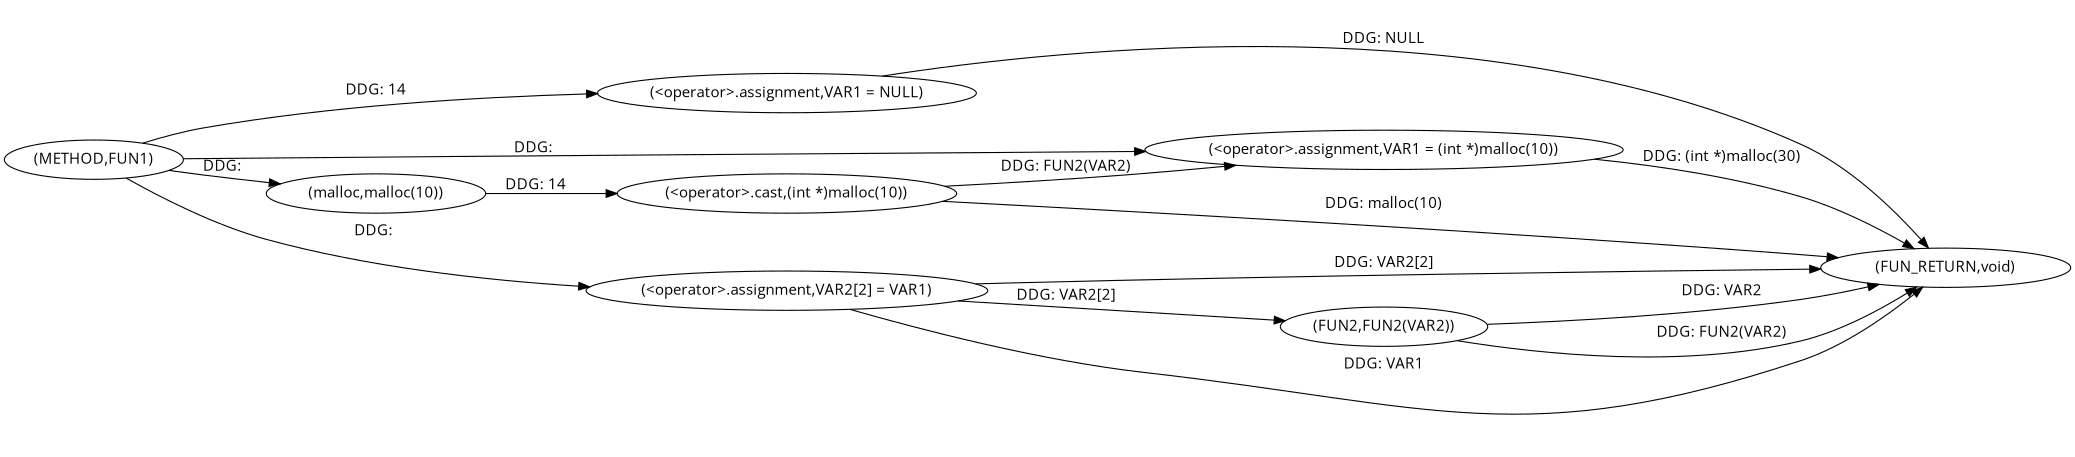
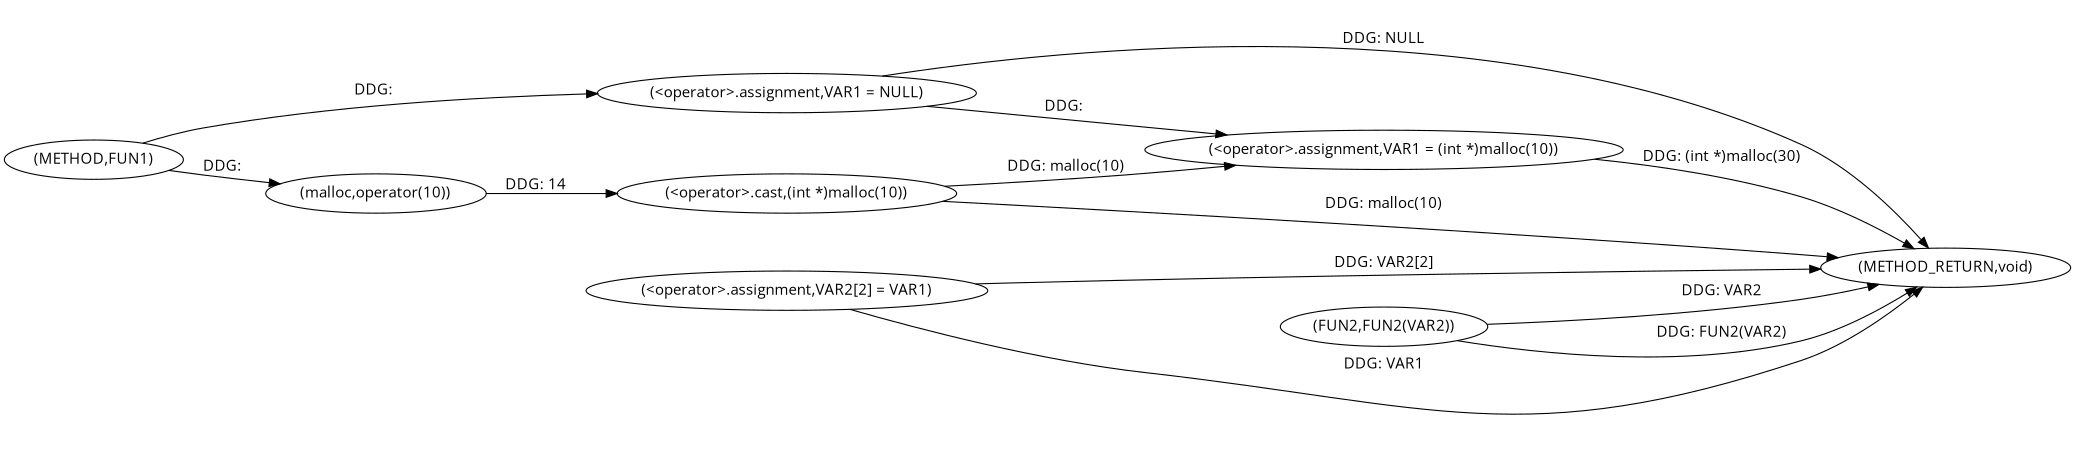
edge "(METHOD,FUN1)" -> "(<operator>.assignment,VAR1 = NULL)": label "DDG: 14" -> "DDG: "
edge "(METHOD,FUN1)" -> "(<operator>.assignment,VAR1 = (int *)malloc(10))": now "(<operator>.assignment,VAR1 = NULL)" -> "(<operator>.assignment,VAR1 = (int *)malloc(10))"
edge "(<operator>.cast,(int *)malloc(10))" -> "(<operator>.assignment,VAR1 = (int *)malloc(10))": label "DDG: FUN2(VAR2)" -> "DDG: malloc(10)"
node "(malloc,malloc(10))": label "(malloc,malloc(10))" -> "(malloc,operator(10))"
edge "(METHOD,FUN1)" -> "(<operator>.assignment,VAR2[2] = VAR1)": removed, label "DDG:"
node "(FUN_RETURN,void)": label "(FUN_RETURN,void)" -> "(METHOD_RETURN,void)"
edge "(<operator>.assignment,VAR2[2] = VAR1)" -> "(FUN2,FUN2(VAR2))": removed, label "DDG: VAR2[2]"
